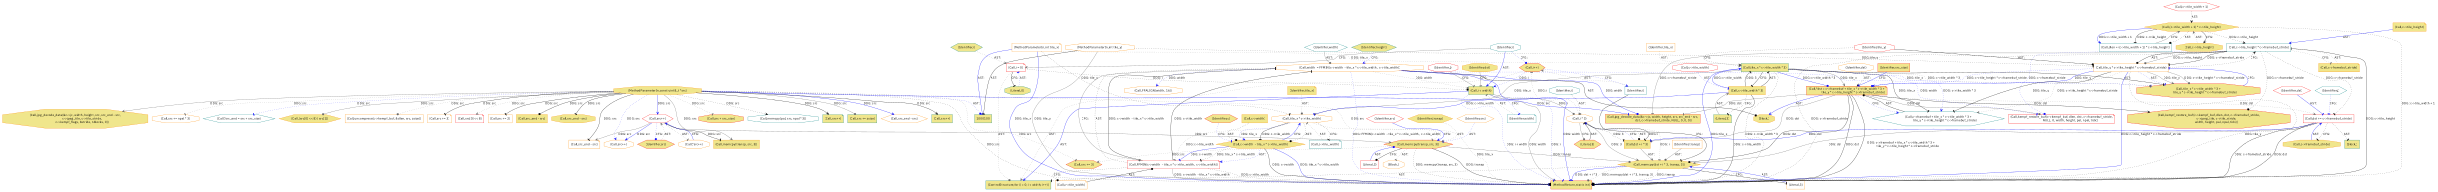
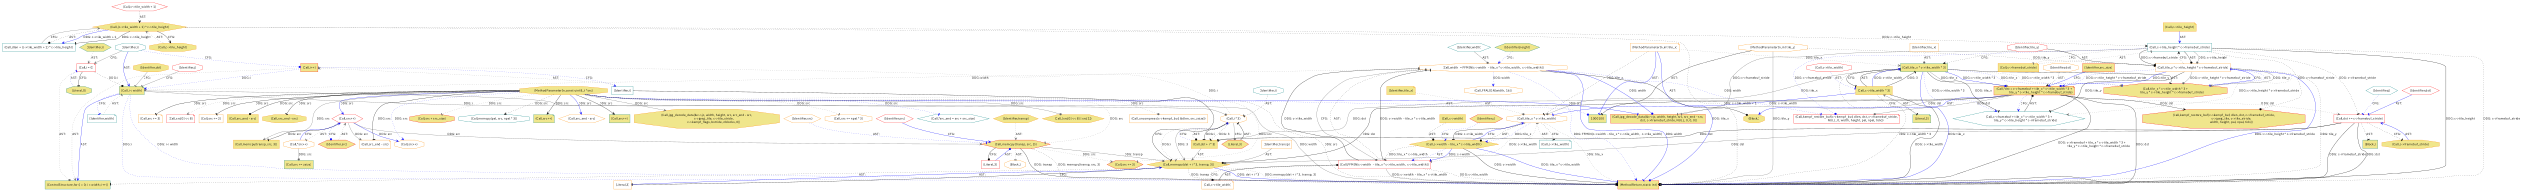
node "(Call,i++)": shape hexagon -> box
edge "(MethodParameterIn,const uint8_t *src)" -> "(Call,src += zsize)": now "(Call,*src++)" -> "(Call,src += zsize)"
edge "(Call,dst += c->framebuf_stride)" -> "(Call,dst + i * 3)": color blue -> black
